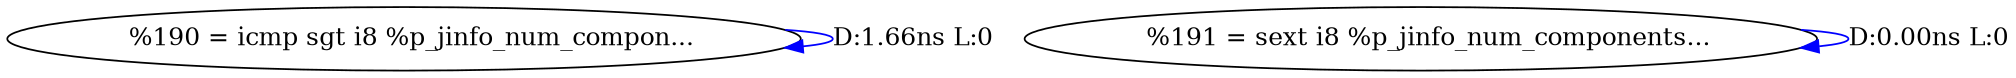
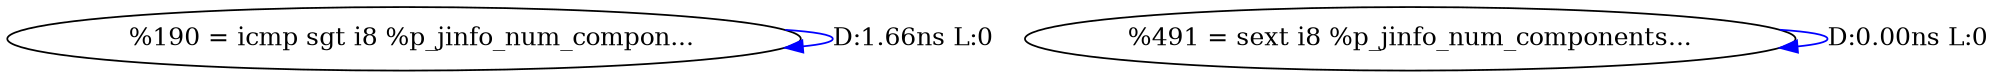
node "%191 = sext i8 %p_jinfo_num_components...": label "%191 = sext i8 %p_jinfo_num_components..." -> "%491 = sext i8 %p_jinfo_num_components..."
